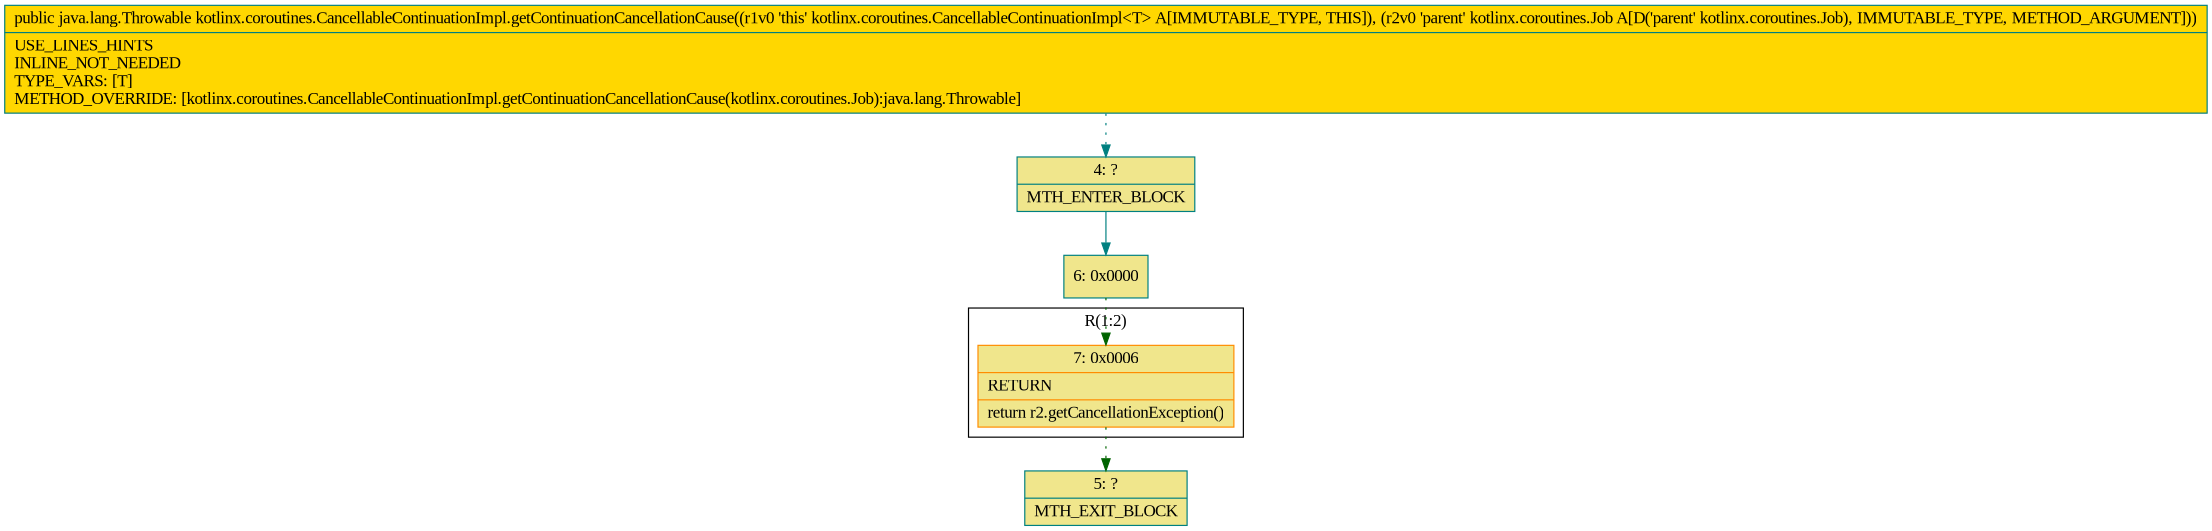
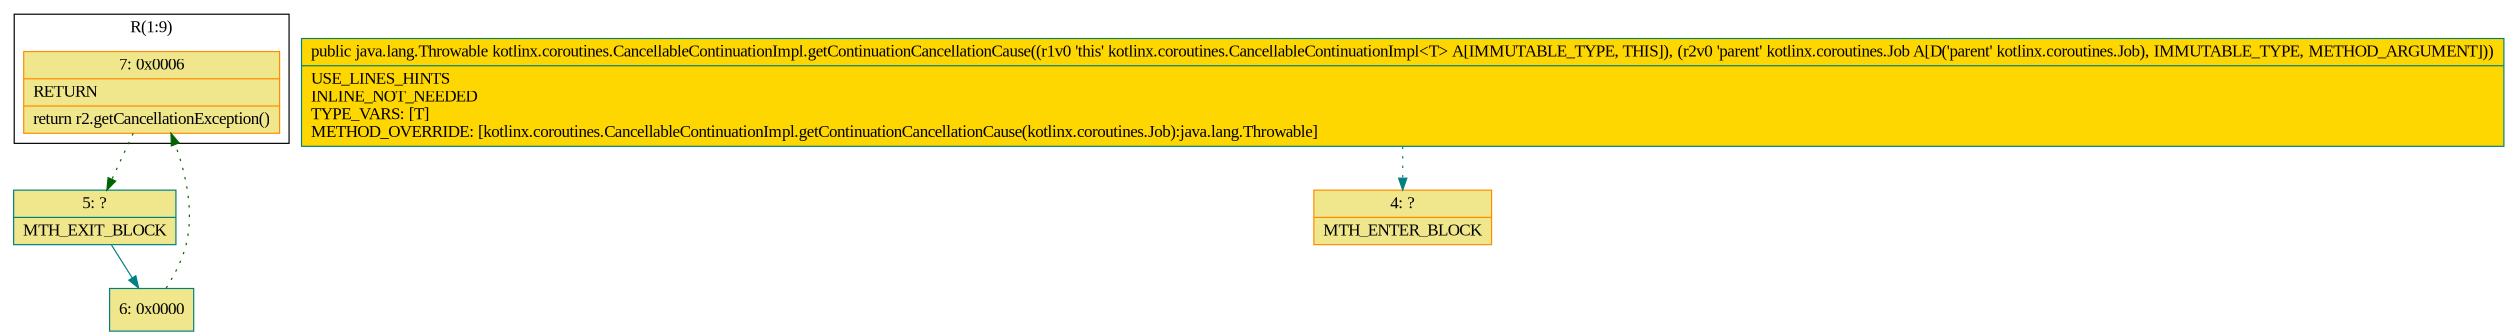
node "4: ?": color teal -> darkorange
edge "4: ?" -> "6: 0x0000": now "5: ?" -> "6: 0x0000"
cluster "R(1:2)": label "R(1:2)" -> "R(1:9)"
